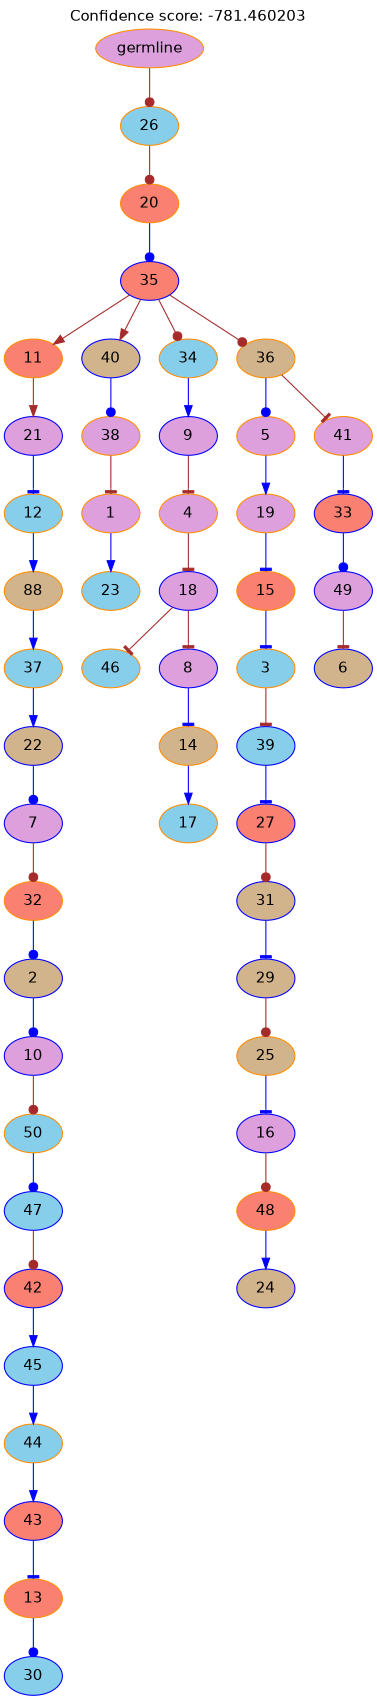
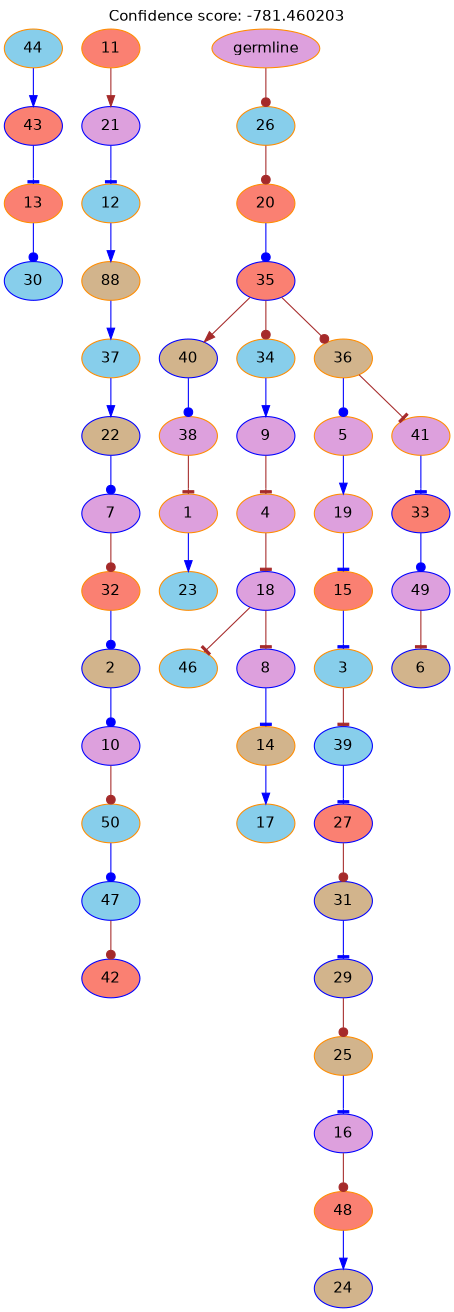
edge "35" -> "11": removed
node "45": removed
